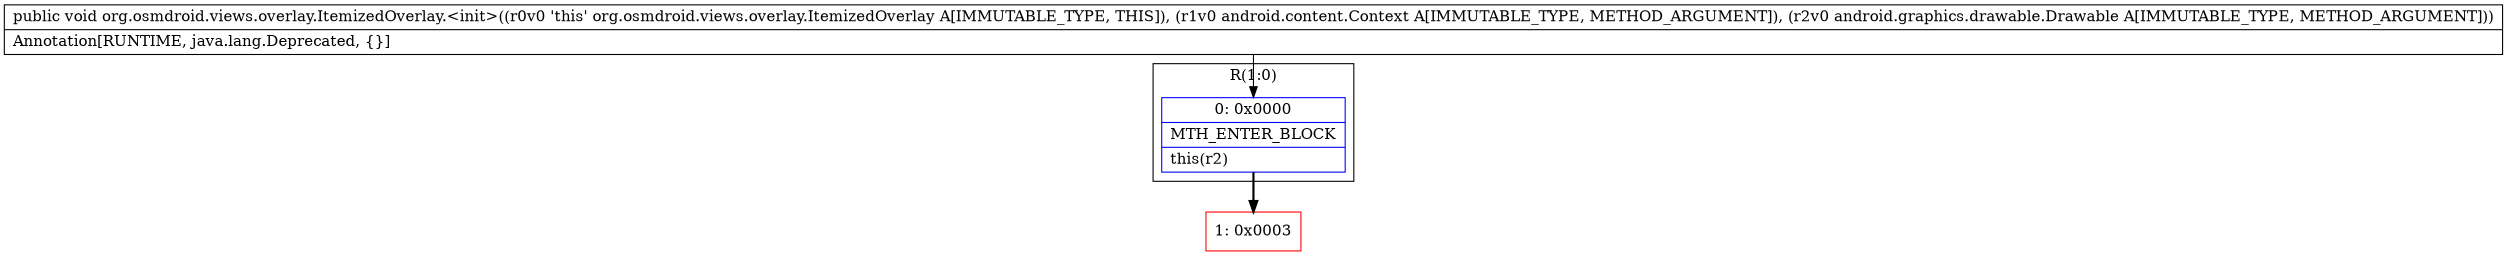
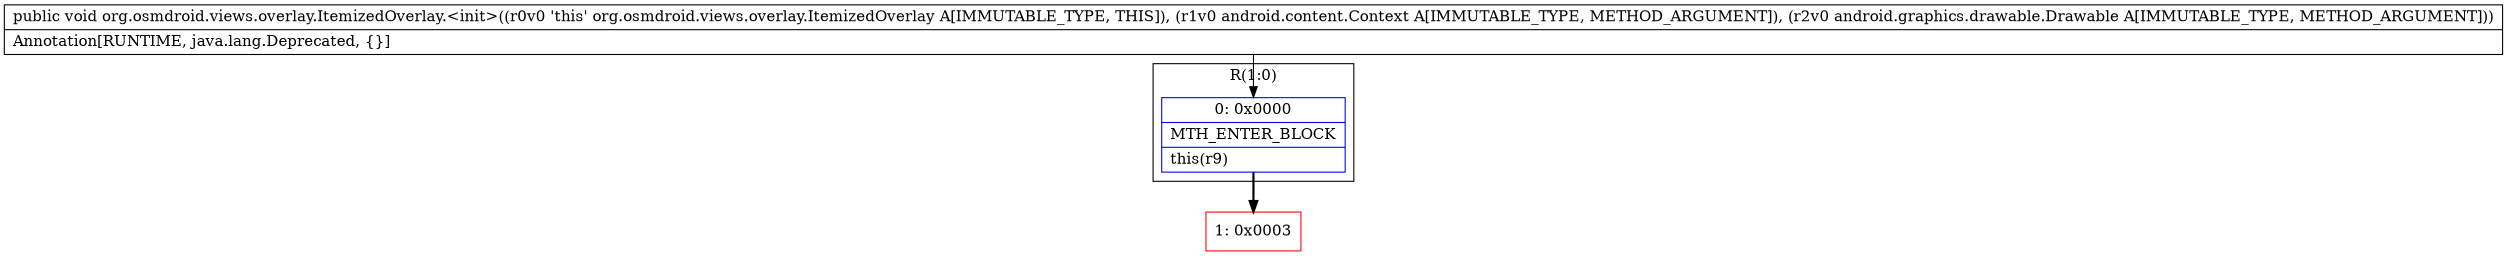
node "0: 0x0000": text "this(r2)" -> "this(r9)"
